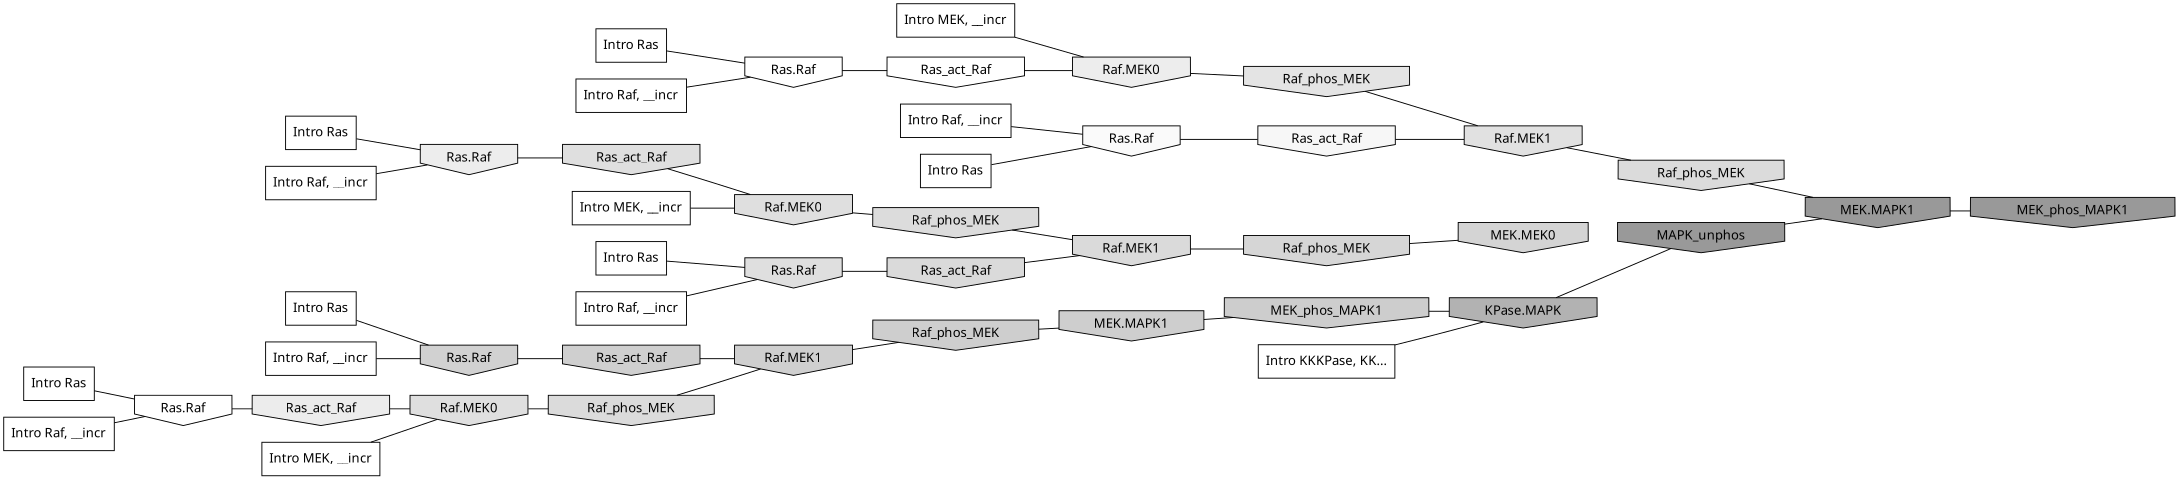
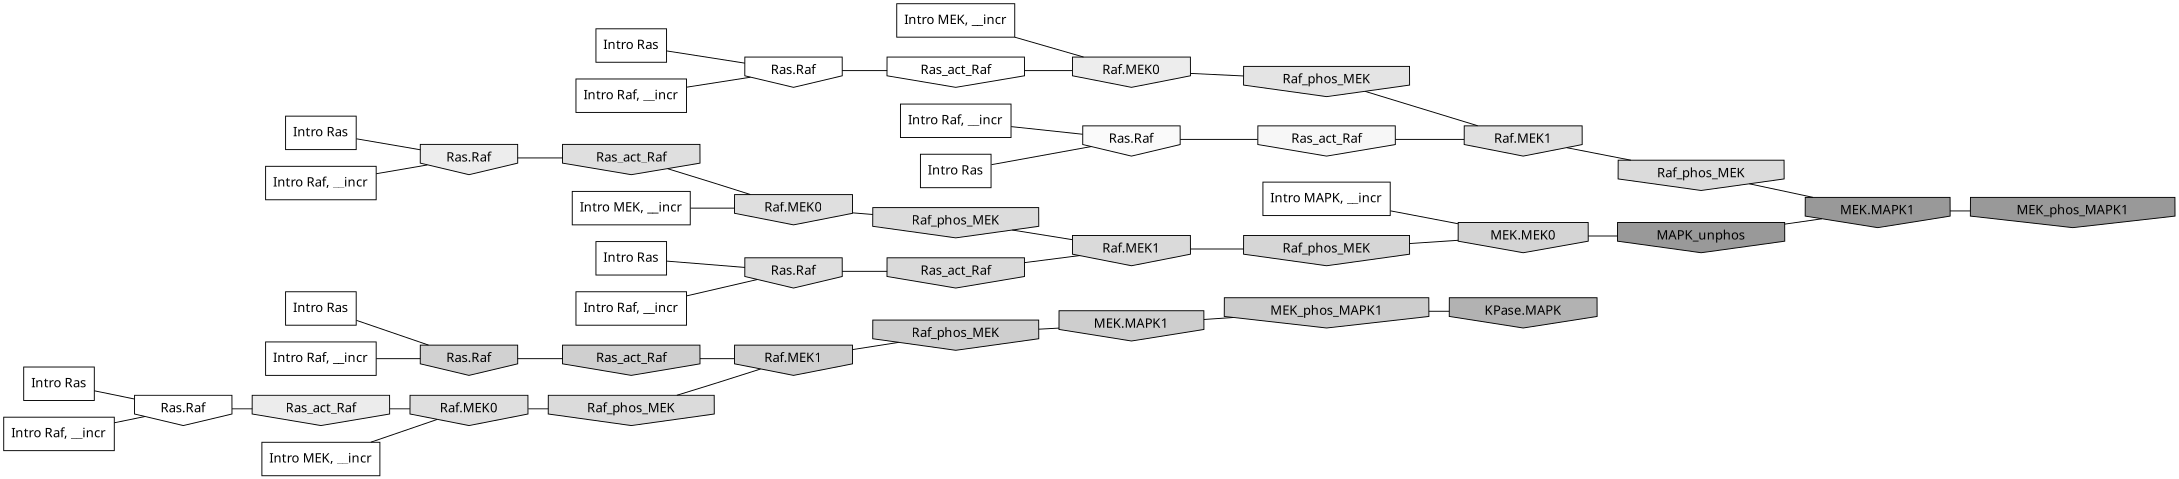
node "Intro MAPK, __incr": added
edge "MAPK_unphos" -- "KPase.MAPK": now "MAPK_unphos" -- "MEK.MEK0"
node "Intro KKKPase, KK...": removed
